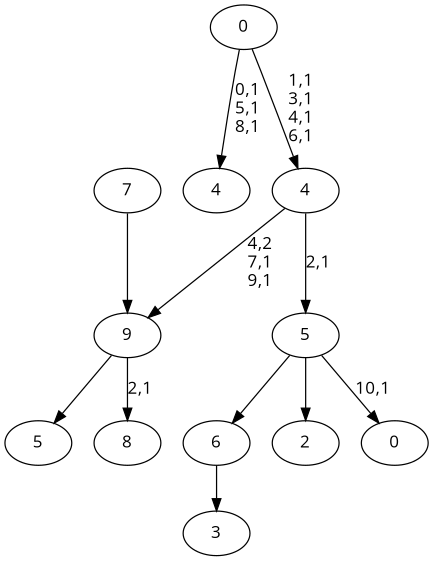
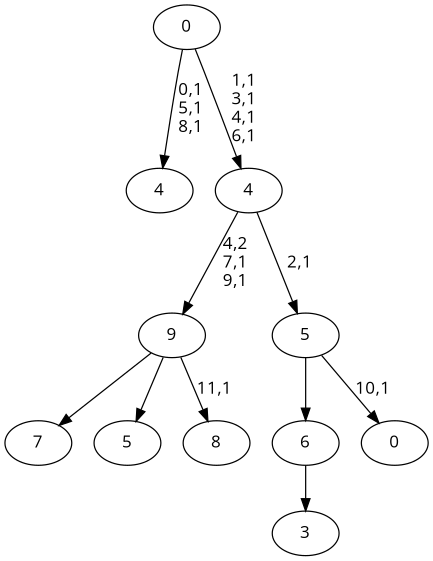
edge "7" -> "9": reversed
edge "9" -> "8": label "2,1" -> "11,1"
node "2": removed
